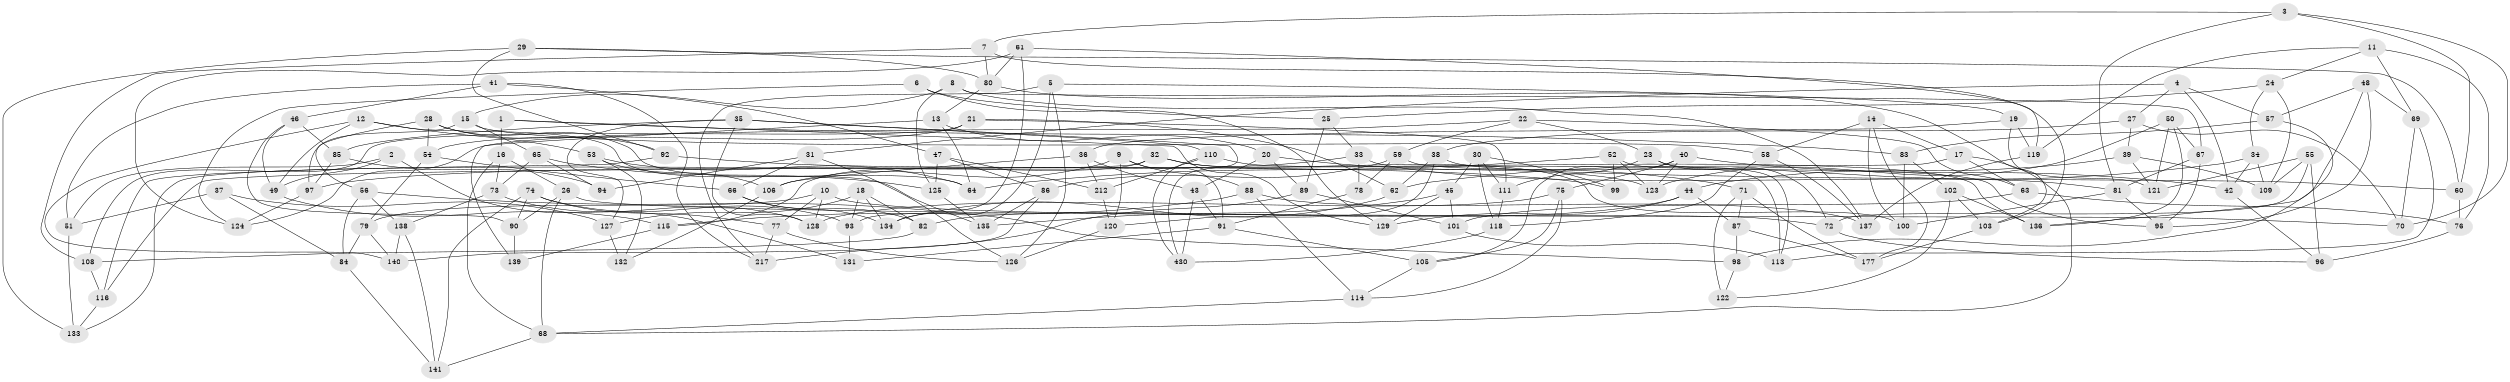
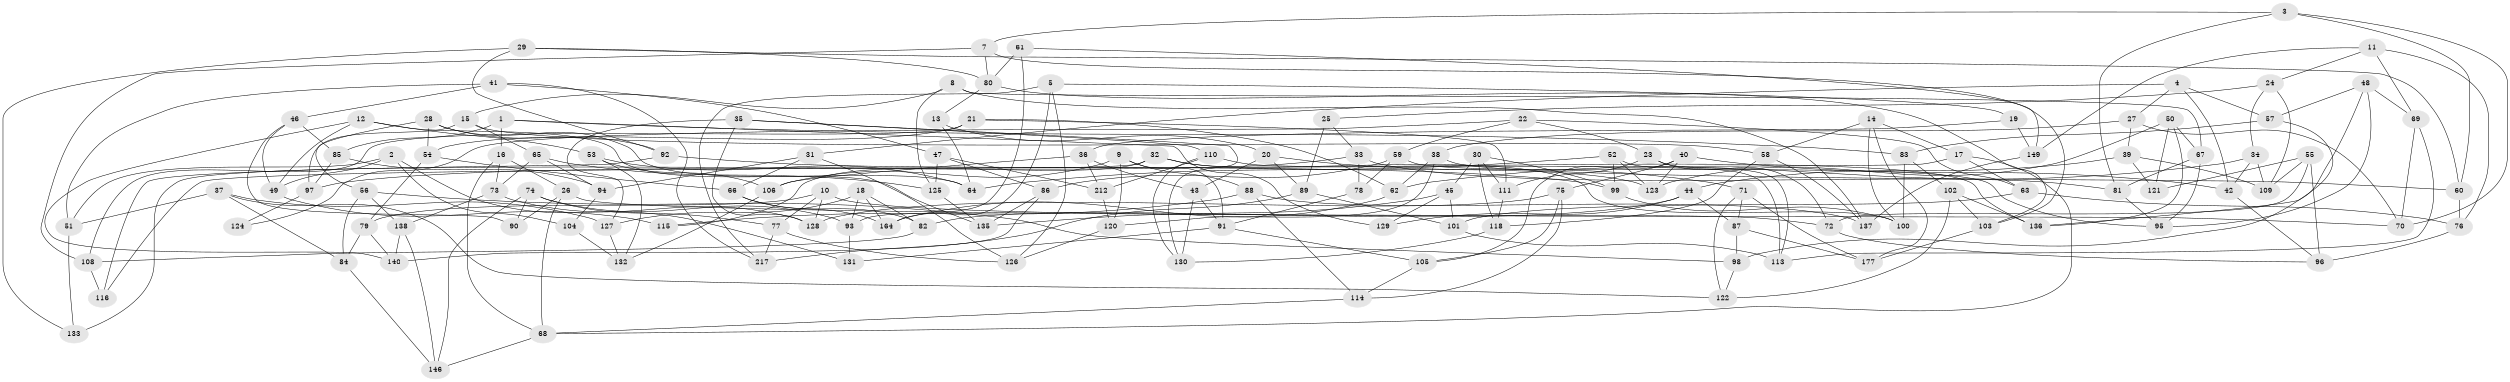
edge "61" -- "124": removed
node "6": removed
edge "35" -- "85": now "1" -- "85"
node "119": label "119" -> "149"
edge "19" -- "121": removed
edge "81" -- "100": now "99" -- "100"
node "104": added
node "134": label "134" -> "164"
node "139": removed
node "430": label "430" -> "130"
edge "37" -- "122": added
edge "116" -- "133": removed
node "141": label "141" -> "146"
